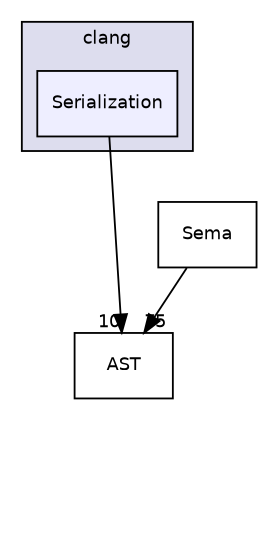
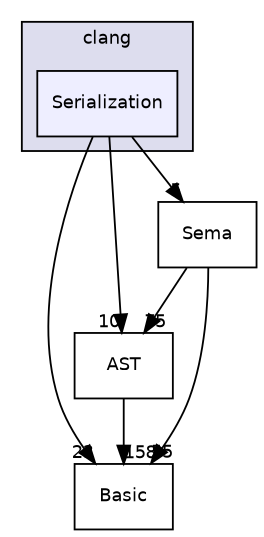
edge "Serialization" -> "Sema": added
node "Basic": added
